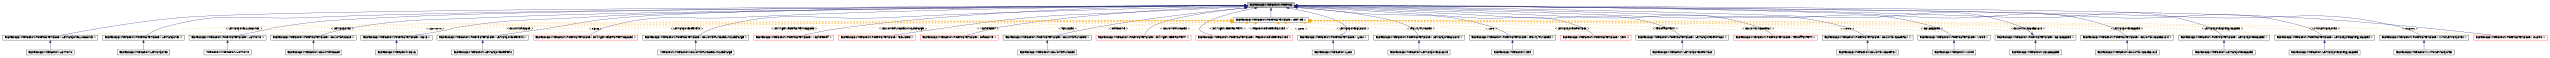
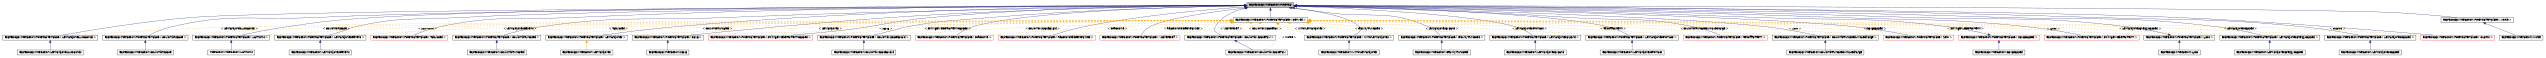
edge "espressopp::interaction::PotentialTemplate< LJcos >" -> "espressopp::interaction::Potential": reversed
edge "espressopp::interaction::PotentialTemplate< Morse >" -> "espressopp::interaction::PotentialTemplate< Derived >": now "espressopp::interaction::CoulombKSpaceP3M" -> "espressopp::interaction::PotentialTemplate< Derived >"
node "espressopp::interaction::PotentialTemplate< FENECapped >": color black -> red
edge "espressopp::interaction::LennardJones" -> "espressopp::interaction::PotentialTemplate< LennardJones >": color midnightblue -> orange
node "espressopp::interaction::Harmonic": label "espressopp::interaction::Harmonic" -> "espressopp::interaction::LennardJonesAutoBonds"
node "interaction::interaction::CoulombTruncatedUniqueCharge": label "interaction::interaction::CoulombTruncatedUniqueCharge" -> "espressopp::interaction::CoulombTruncatedUniqueCharge"
node "espressopp::interaction::Zero": label "espressopp::interaction::Zero" -> "espressopp::interaction::GravityTruncated"
